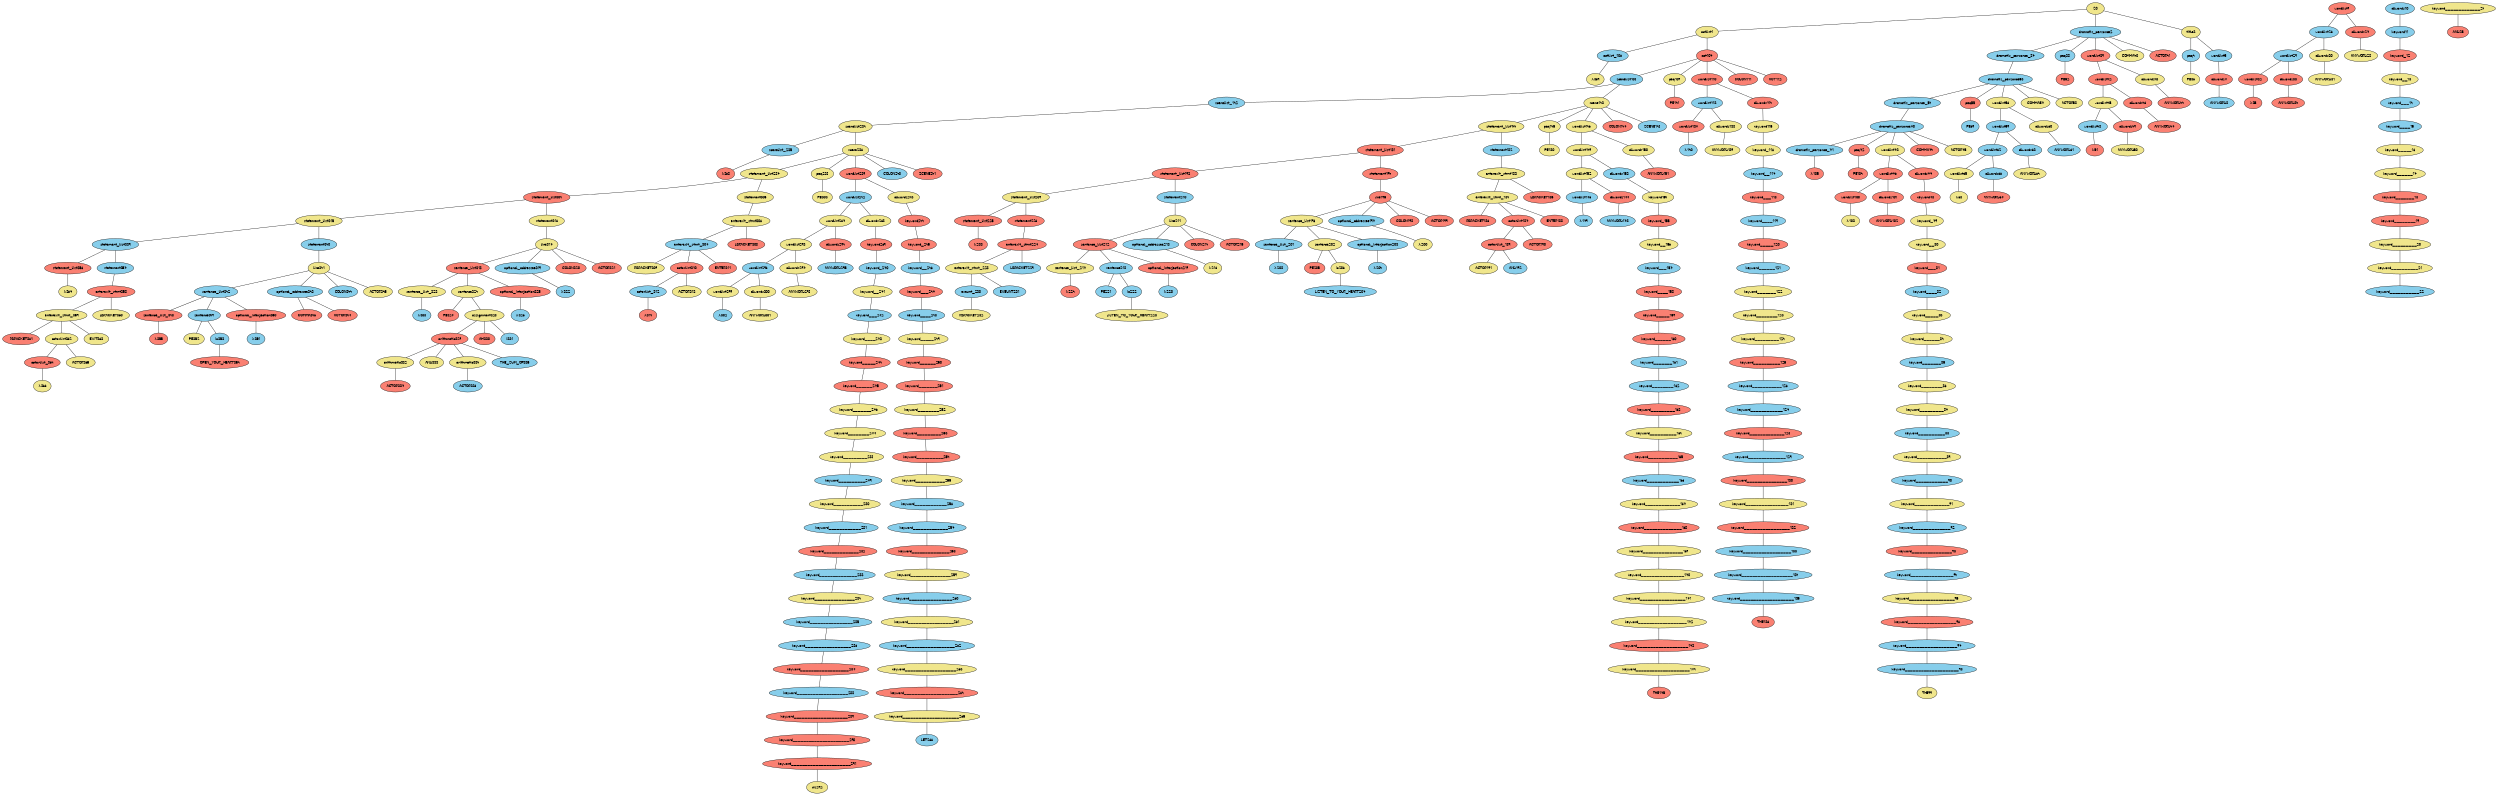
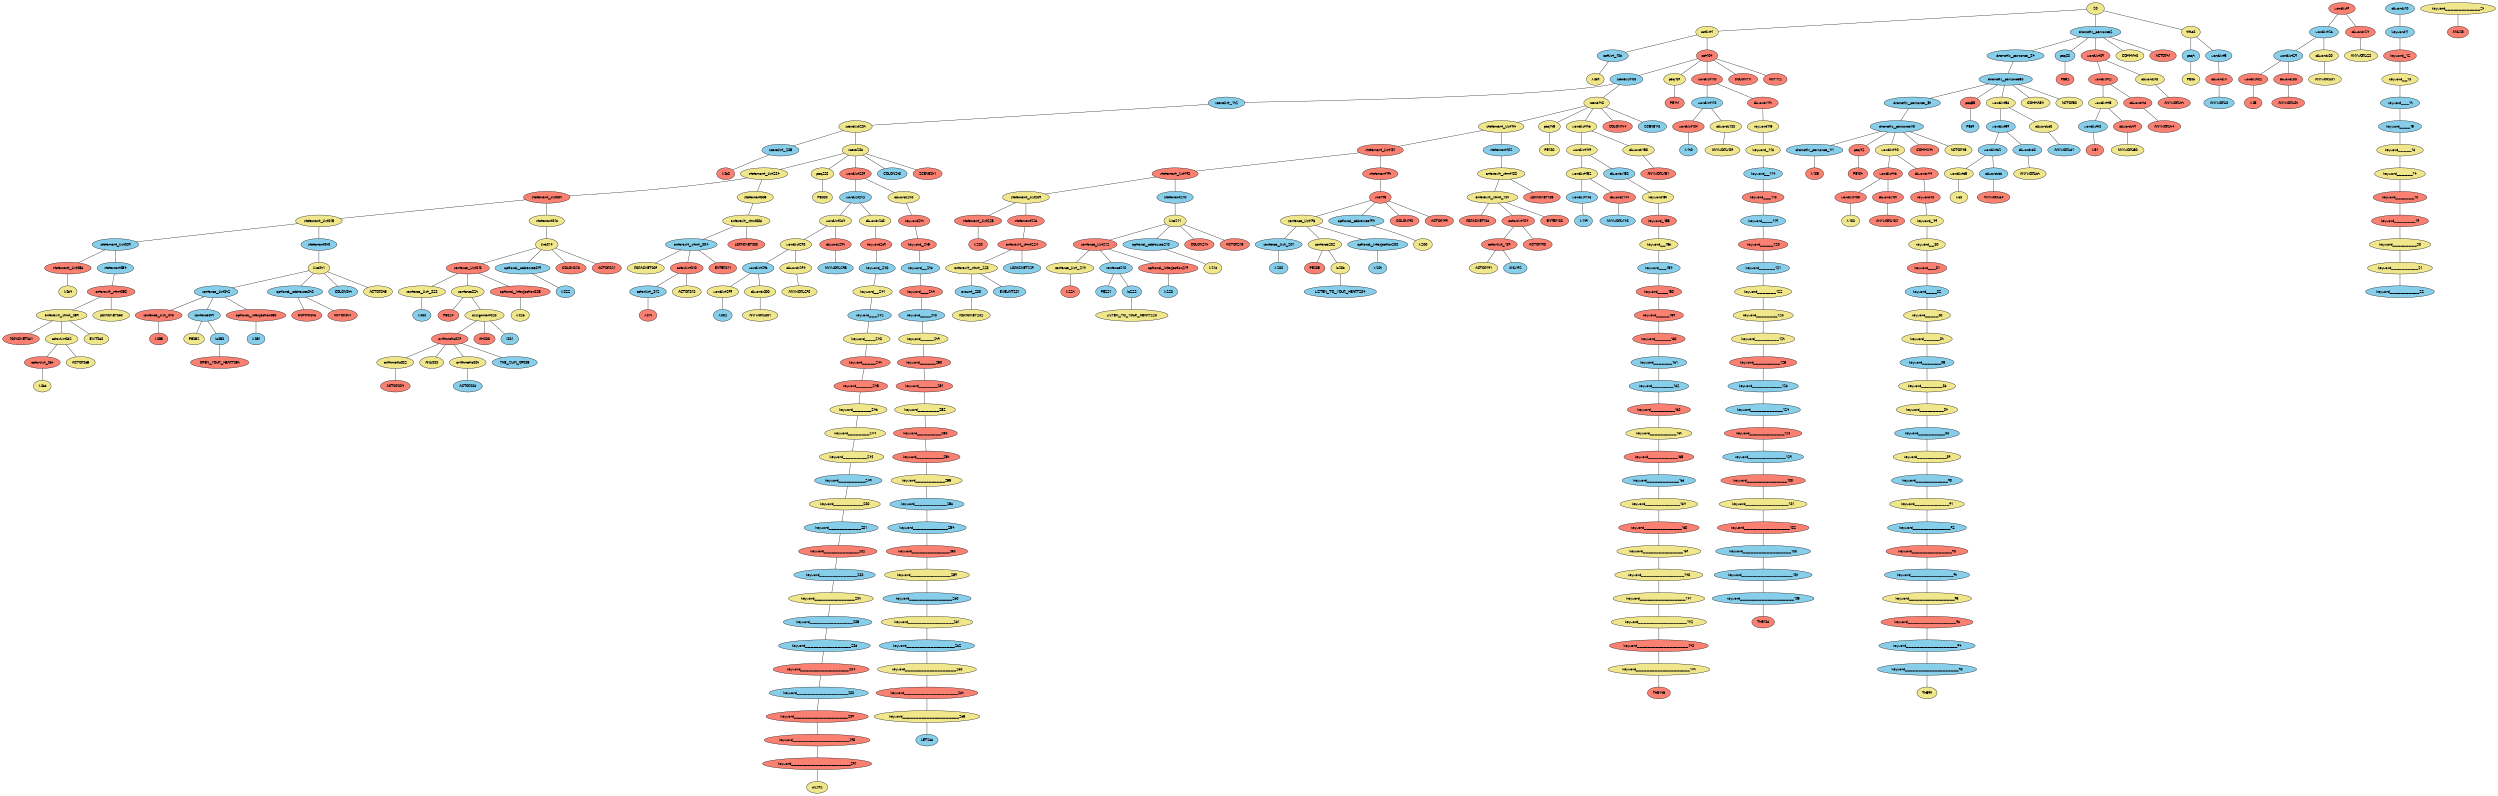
node "λ326": fillcolor skyblue -> khaki
node "keyword_________288": label "keyword_________288" -> "keyword_________278"
